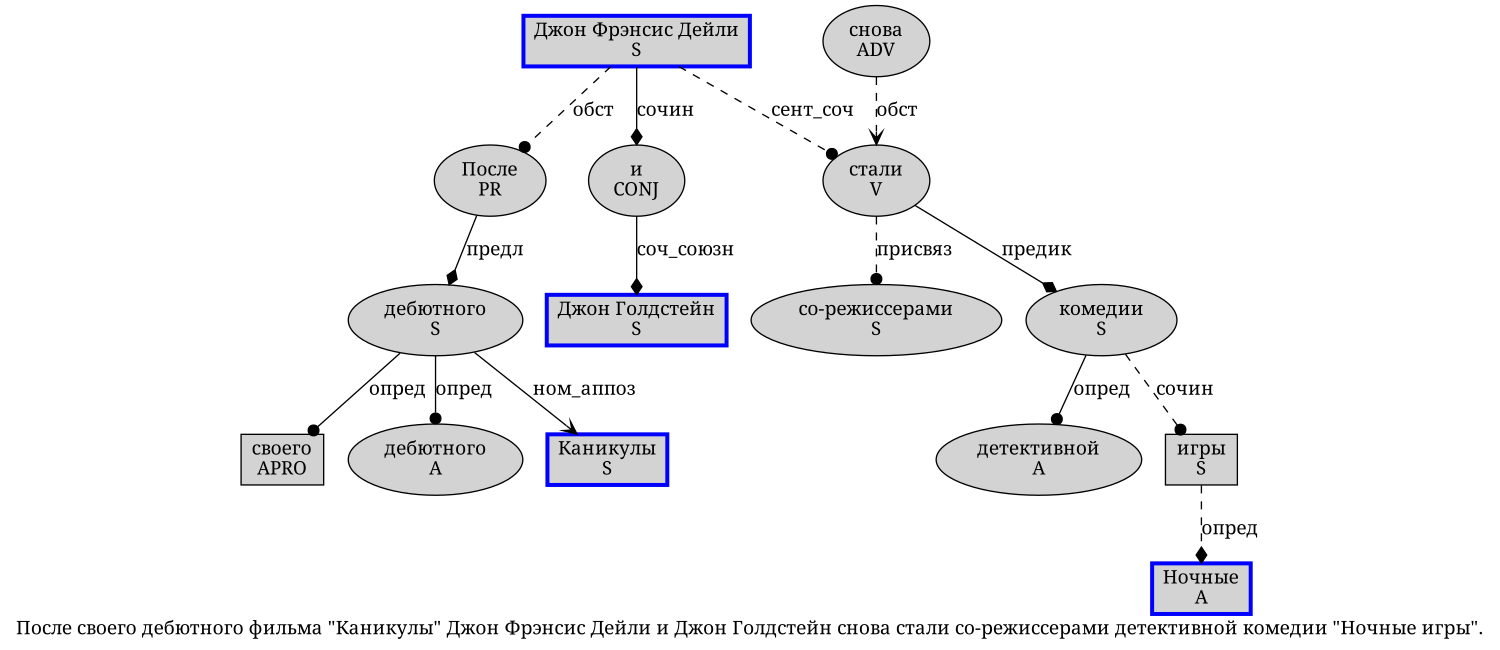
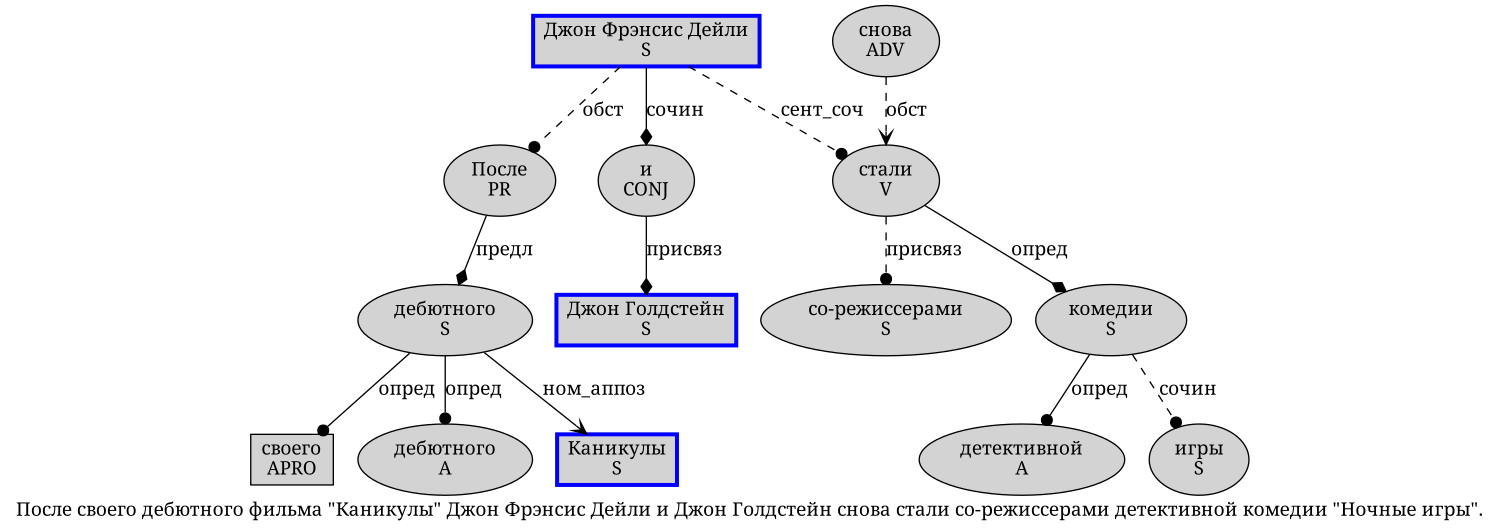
edge "и CONJ" -> "Джон Голдстейн S": label "соч_союзн" -> "присвяз"
edge "стали V" -> "комедии S": label "предик" -> "опред"
node "игры S": shape box -> ellipse
node "Ночные A": removed
